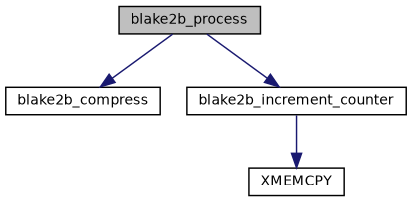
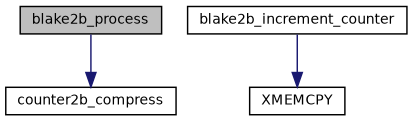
edge "blake2b_process" -> "blake2b_increment_counter": removed
node "blake2b_compress": label "blake2b_compress" -> "counter2b_compress"
